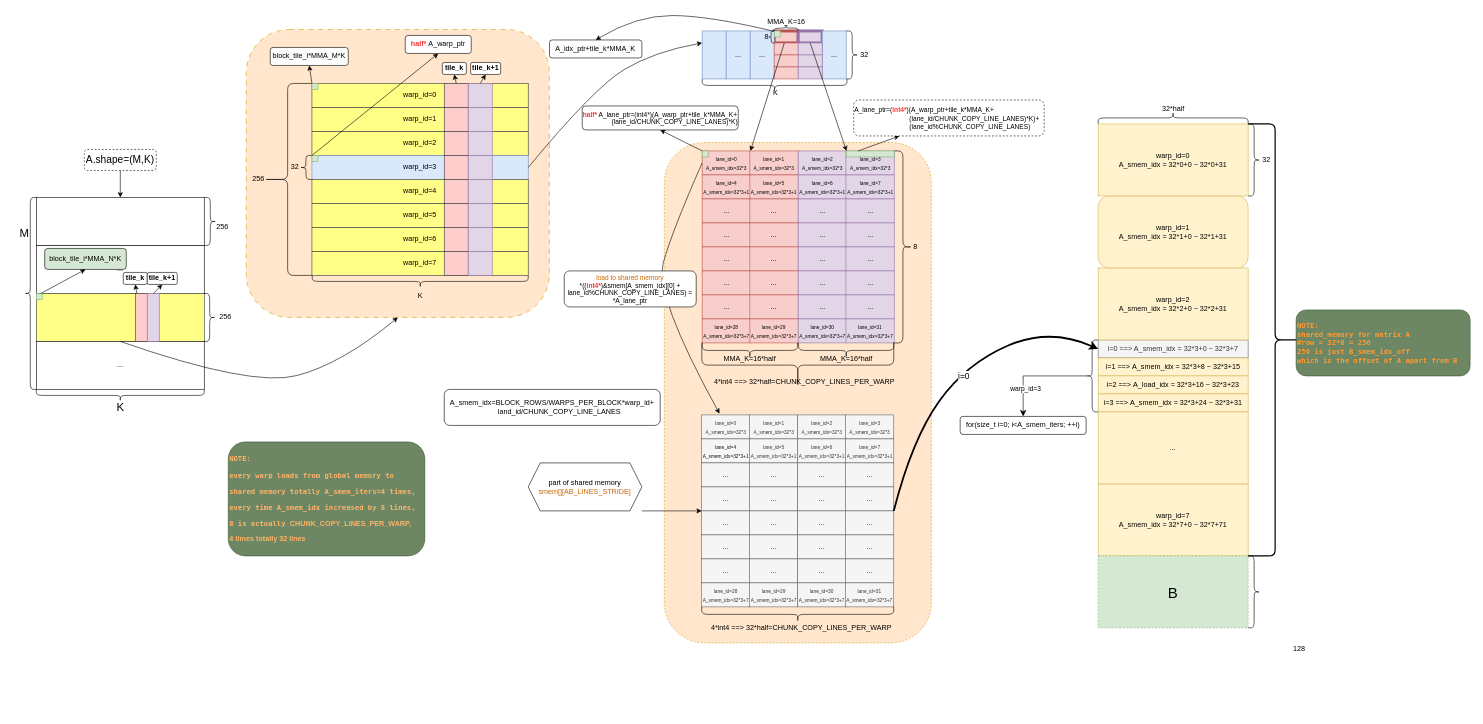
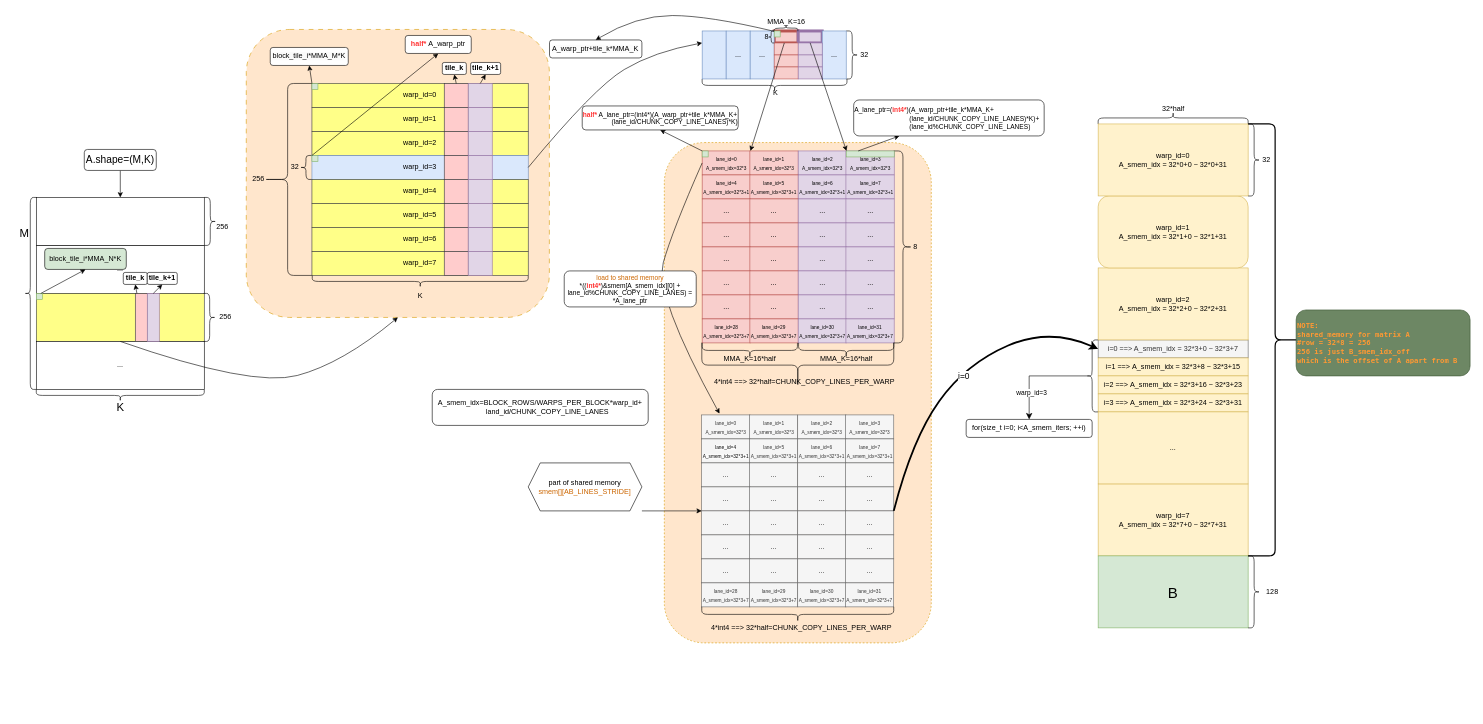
node "A_idx_ptr+tile_k*MMA_K": label "A_idx_ptr+tile_k*MMA_K" -> "A_warp_ptr+tile_k*MMA_K"
node "A_lane_ptr=(int4*)(A_warp_ptr+tile_k*MMA_K+ (lane_id/CHUNK_COPY_LINE_LANES)*K)+ (lane_id%CHUNK_COPY_LINE_LANES)": style dashed -> solid
node "A.shape=(M,K)": style dashed -> solid
node "i=2 ==> A_load_idx = 32*3+16 ~ 32*3+23": label "i=2 ==> A_load_idx = 32*3+16 ~ 32*3+23" -> "i=2 ==> A_smem_idx = 32*3+16 ~ 32*3+23"
node "A_smem_idx=BLOCK_ROWS/WARPS_PER_BLOCK*warp_id+ land_id/CHUNK_COPY_LINE_LANES": moved (552, 407) -> (540, 407)
node "for(size_t i=0; i<A_smem_iters; ++i)": moved (1023, 425) -> (1029, 428)
node "NOTE: every warp loads from global memory to shared memory totally A_smem_iters=4 times,every time A_smem_idx increased by 8 lines, 8 is actually CHUNK_COPY_LINES_PER_WARP,4 times totally 32 lines": removed
node "warp_id=7 A_smem_idx = 32*7+0 ~ 32*7+71": label "warp_id=7 A_smem_idx = 32*7+0 ~ 32*7+71" -> "warp_id=7 A_smem_idx = 32*7+0 ~ 32*7+31"
node "B": style dashed -> solid
node "128": moved (1299, 649) -> (1272, 592)
